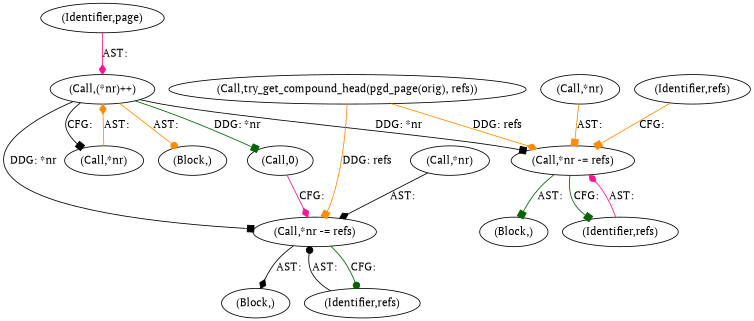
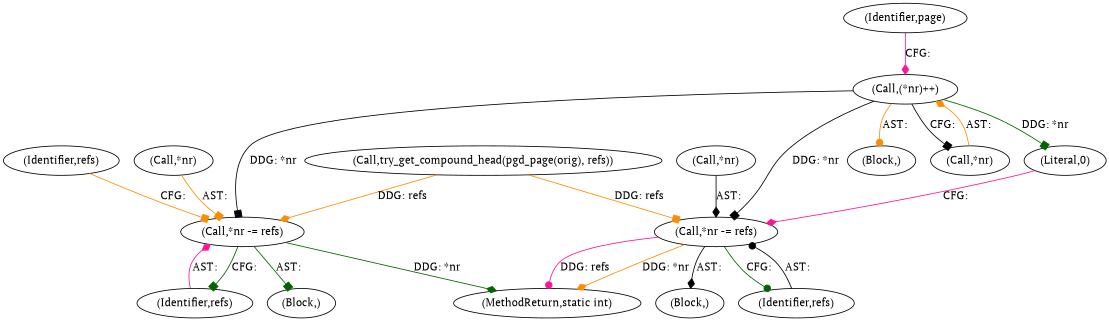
edge "(Identifier,page)" -> "(Call,(*nr)++)": label "AST: " -> "CFG: "
node "(Call,0)": label "(Call,0)" -> "(Literal,0)"
node "(MethodReturn,static int)": added
